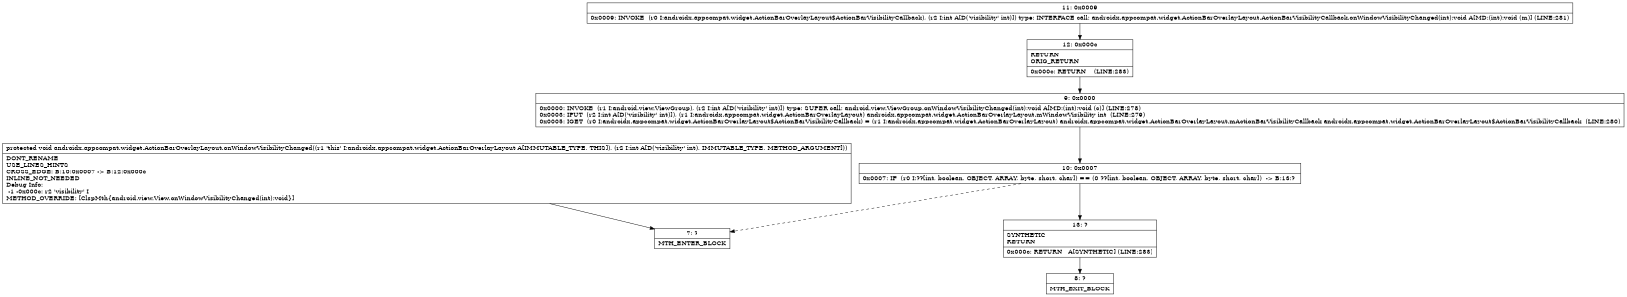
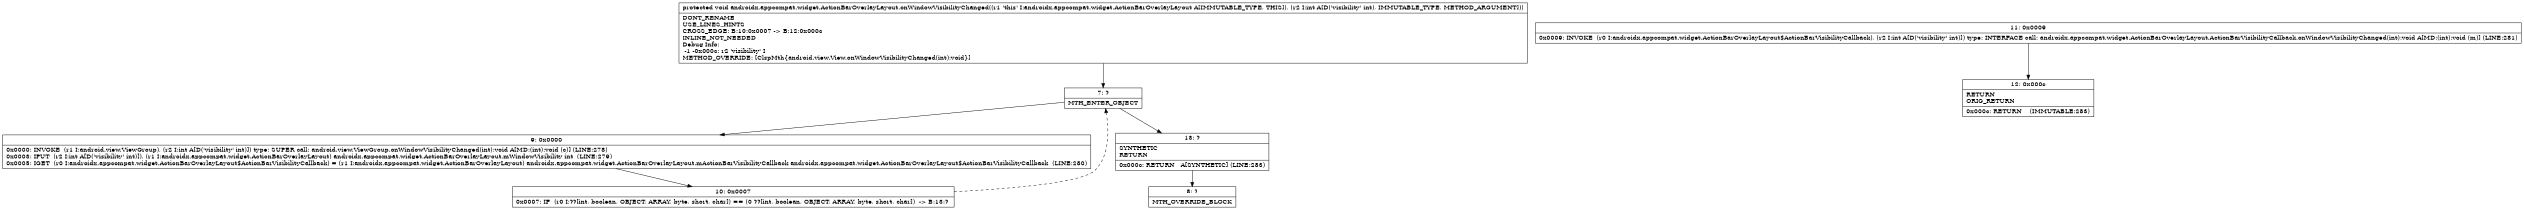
node "12: 0x000c": text "0x000c: RETURN    (LINE:283)" -> "0x000c: RETURN    (IMMUTABLE:283)"
edge "12: 0x000c" -> "9: 0x0000": now "7: ?" -> "9: 0x0000"
edge "10: 0x0007" -> "13: ?": now "7: ?" -> "13: ?"
node "7: ?": text "MTH_ENTER_BLOCK" -> "MTH_ENTER_OBJECT"
node "8: ?": text "MTH_EXIT_BLOCK" -> "MTH_OVERRIDE_BLOCK"
